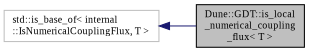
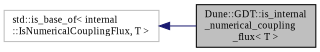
node "Dune::GDT::is_local _numerical_coupling _flux< T >": label "Dune::GDT::is_local _numerical_coupling _flux< T >" -> "Dune::GDT::is_internal _numerical_coupling _flux< T >"
